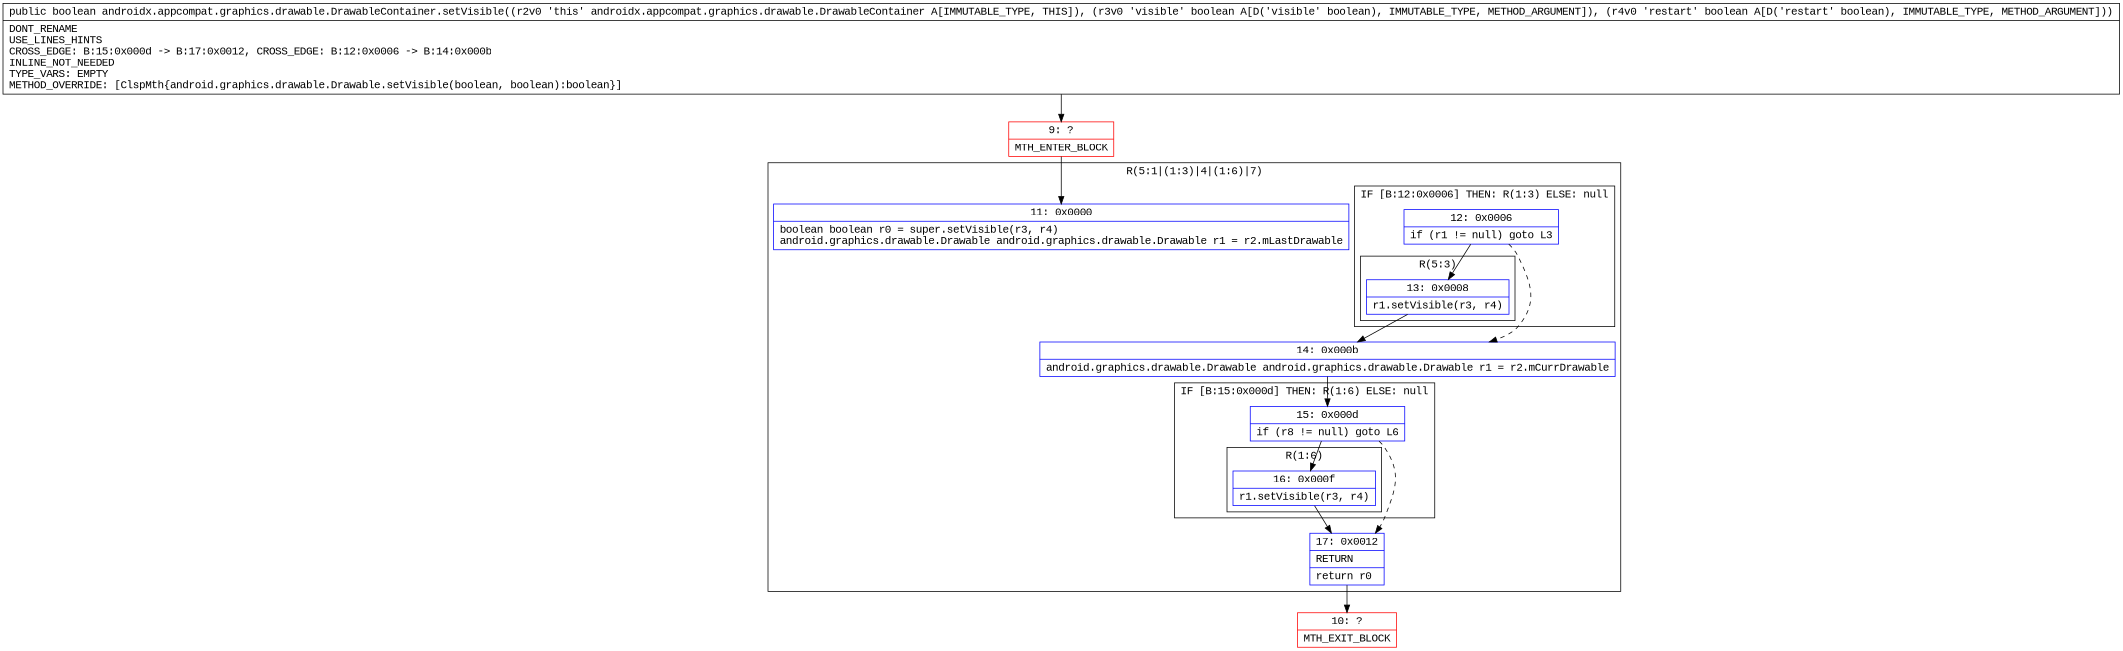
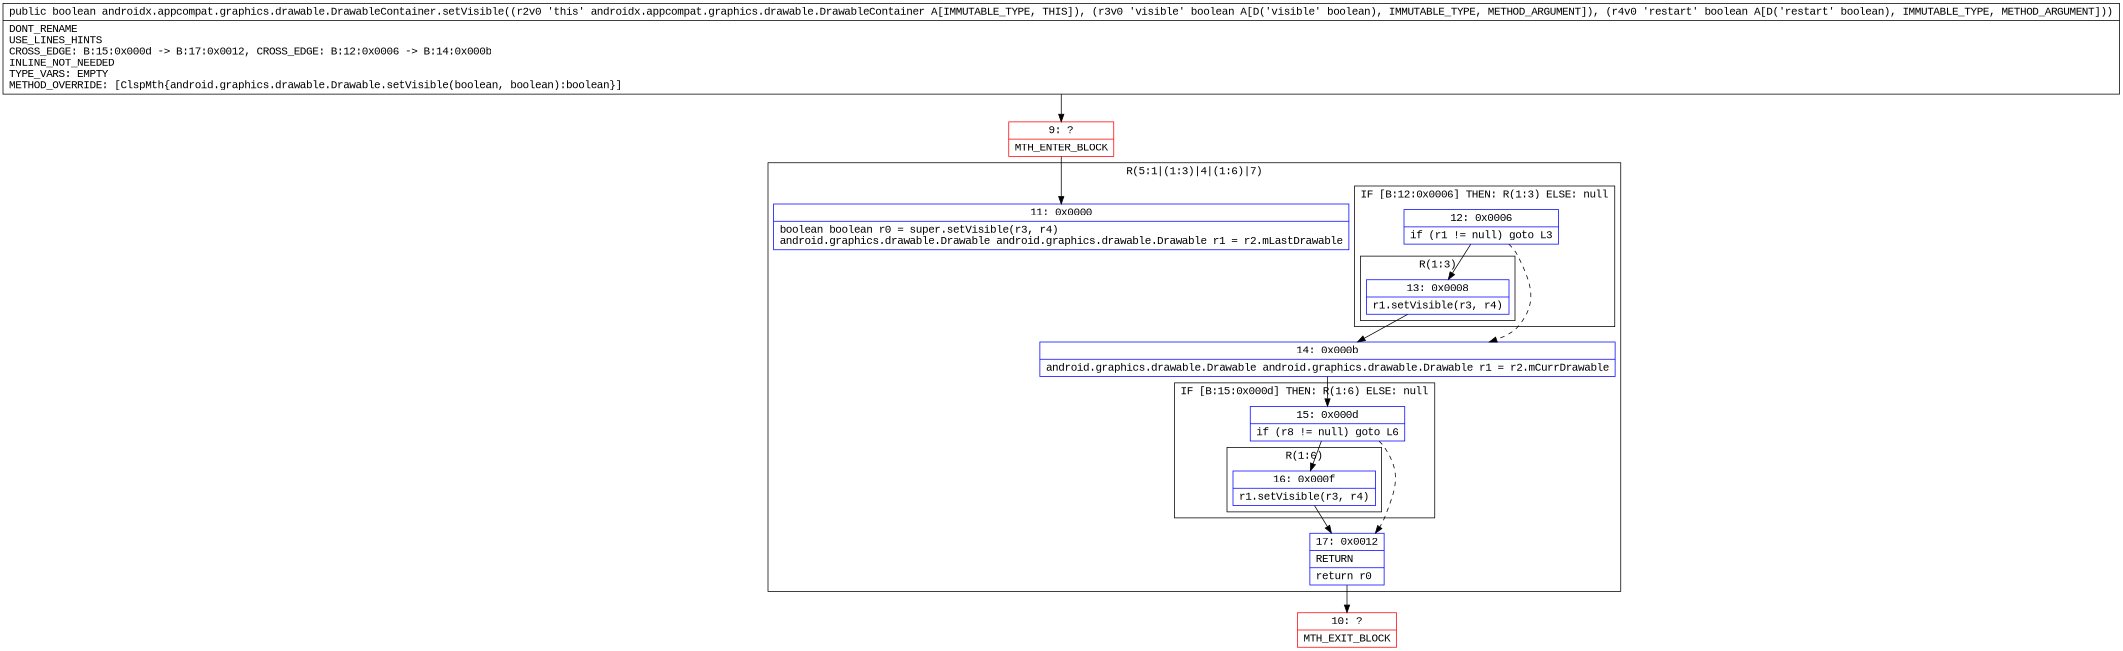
cluster "R(5:3)": label "R(5:3)" -> "R(1:3)"
